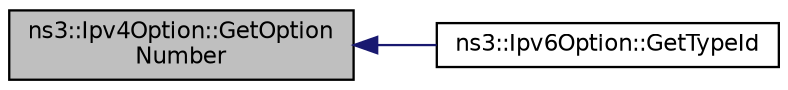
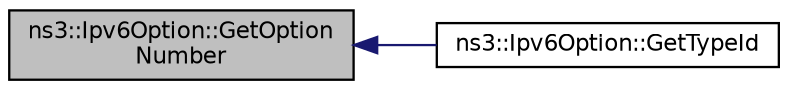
node "ns3::Ipv4Option::GetOption Number": label "ns3::Ipv4Option::GetOption Number" -> "ns3::Ipv6Option::GetOption Number"
